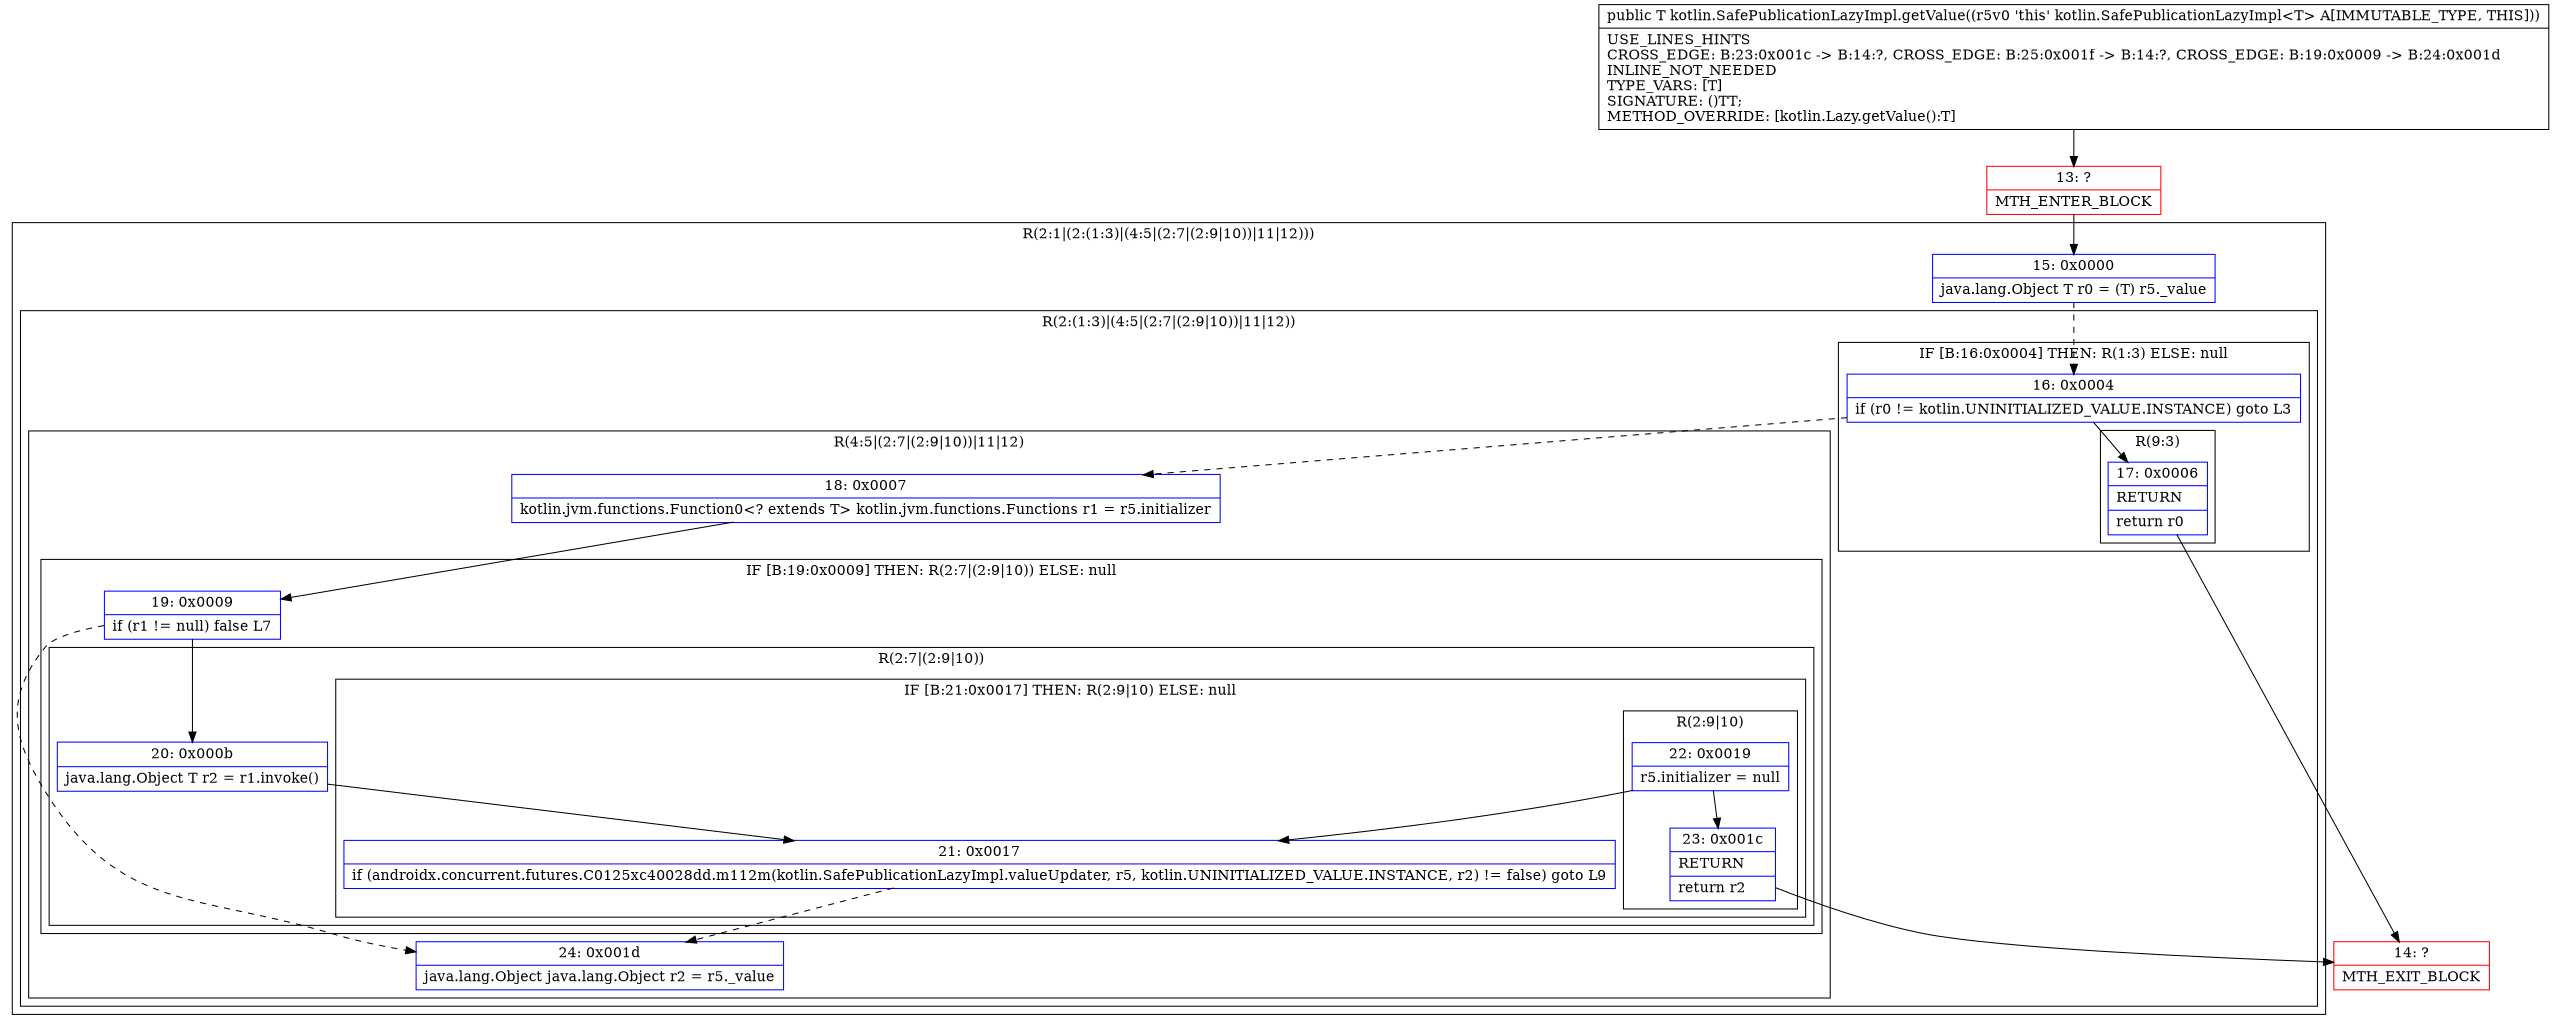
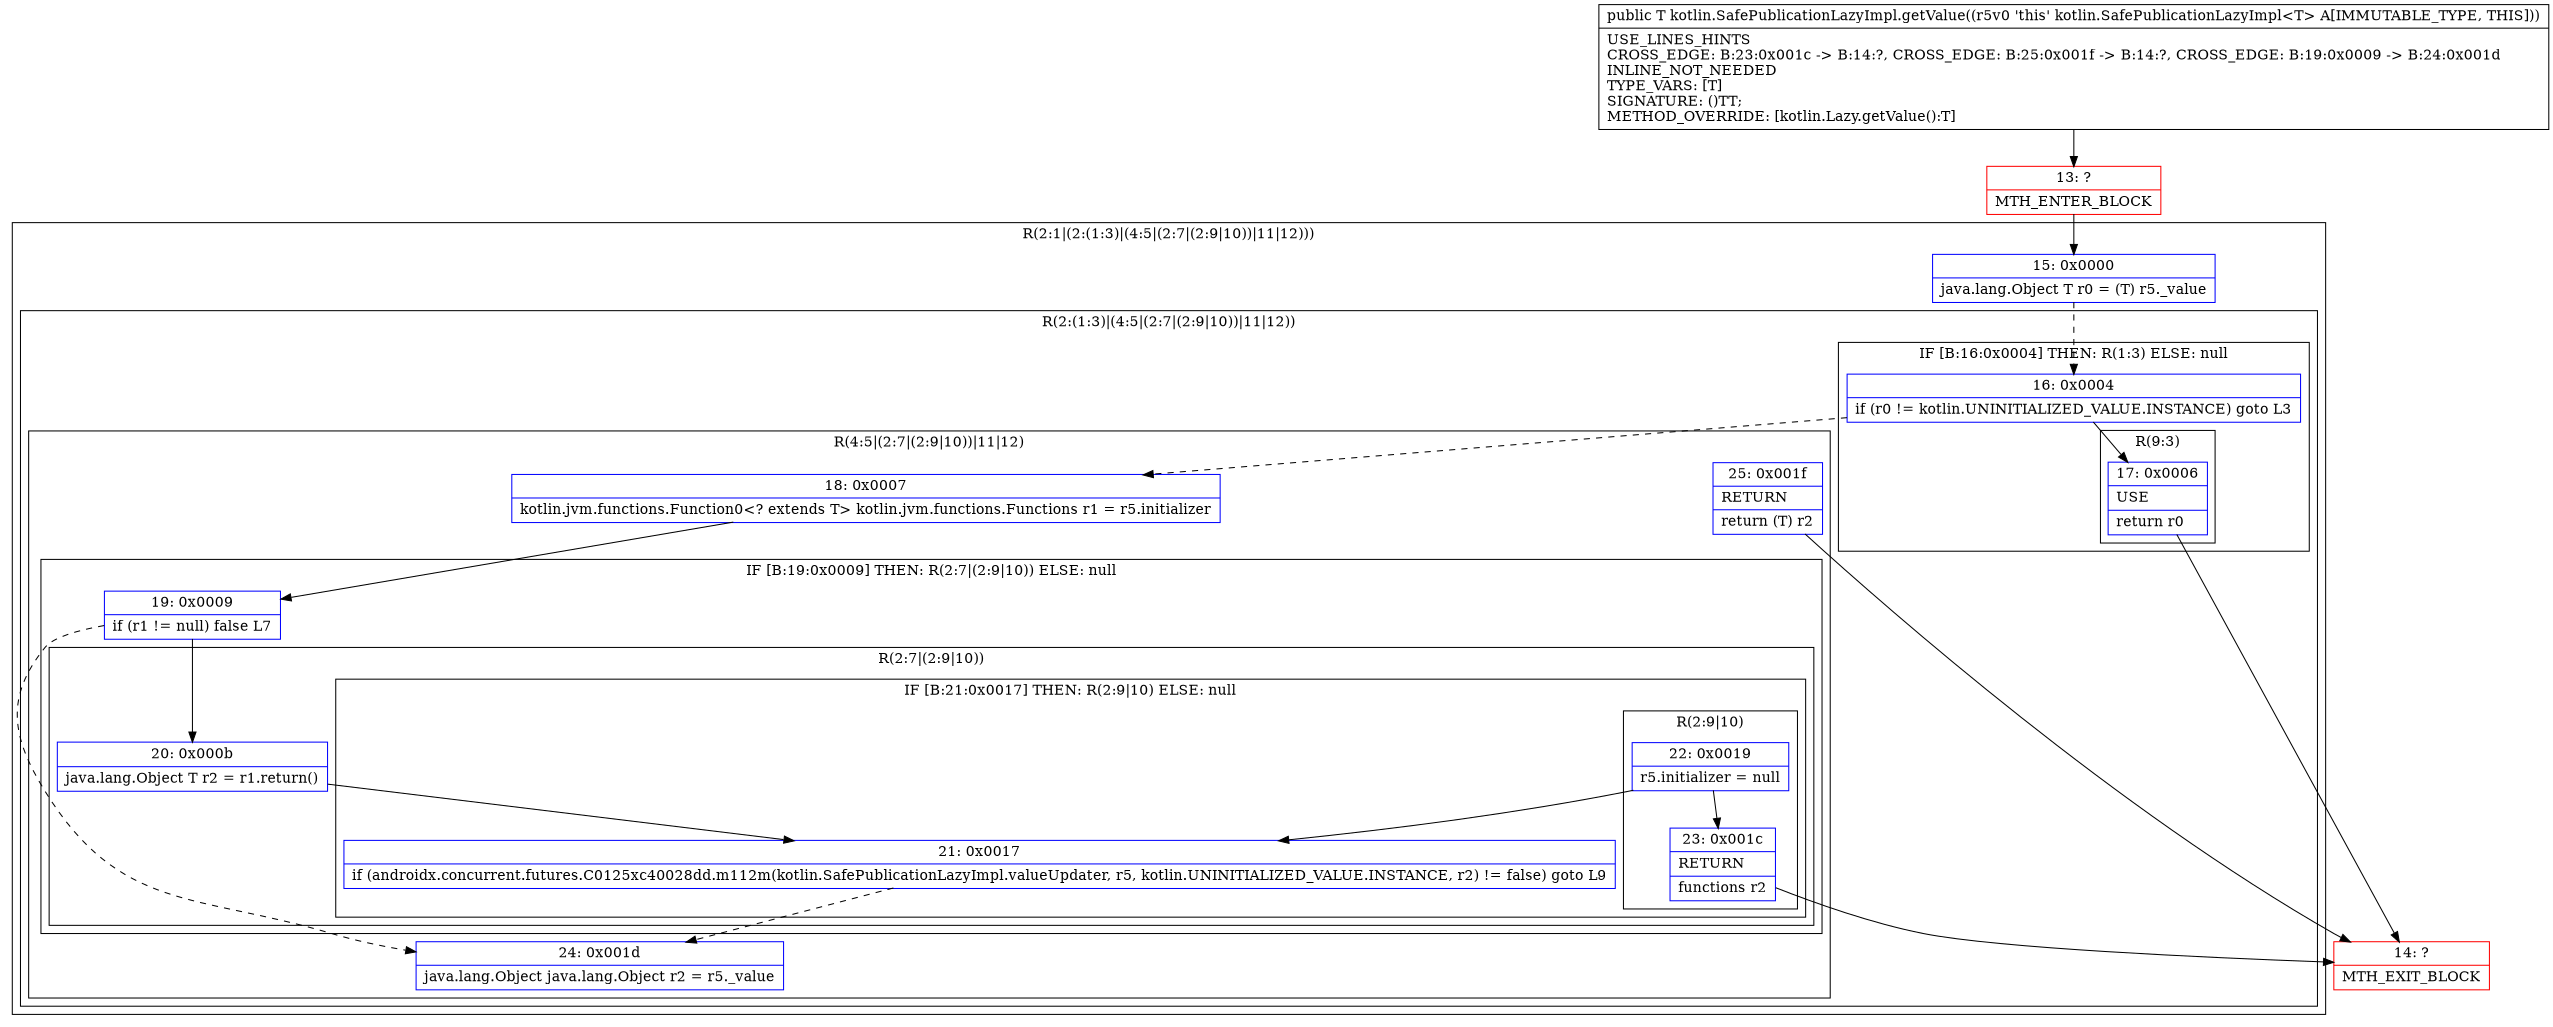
node "17: 0x0006": text "RETURN" -> "USE"
node "25: 0x001f": added
node "20: 0x000b": text "java.lang.Object T r2 = r1.invoke()" -> "java.lang.Object T r2 = r1.return()"
node "23: 0x001c": text "return r2" -> "functions r2"
